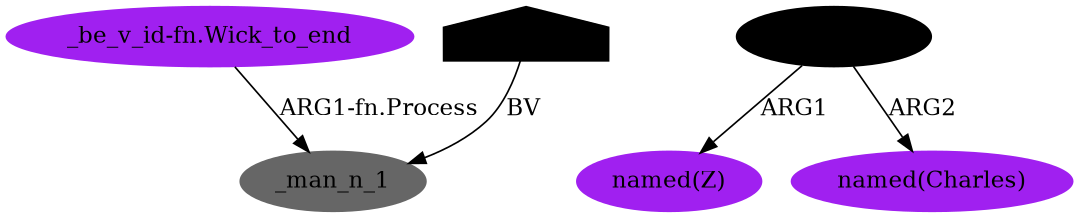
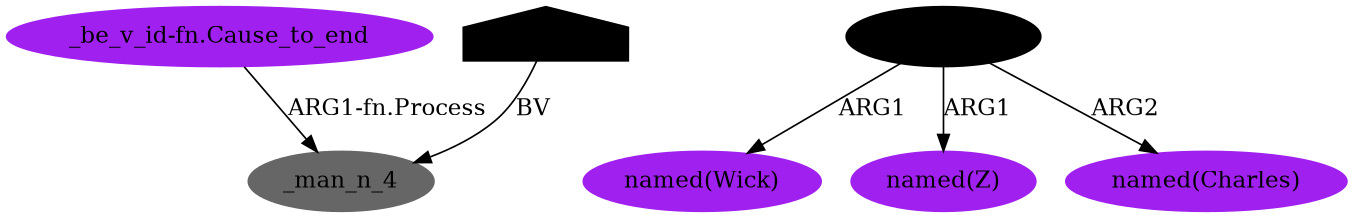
node "_be_v_id-fn.Wick_to_end": label "_be_v_id-fn.Wick_to_end" -> "_be_v_id-fn.Cause_to_end"
node "_man_n_1": label "_man_n_1" -> "_man_n_4"
node "named(Wick)": added
